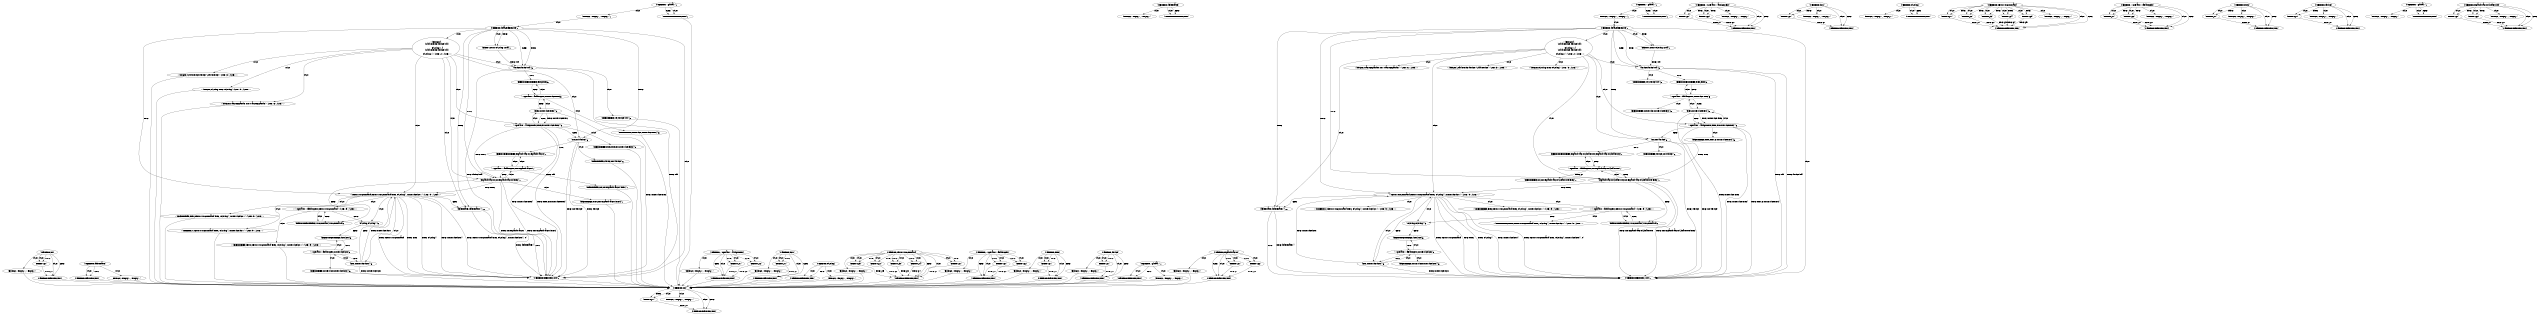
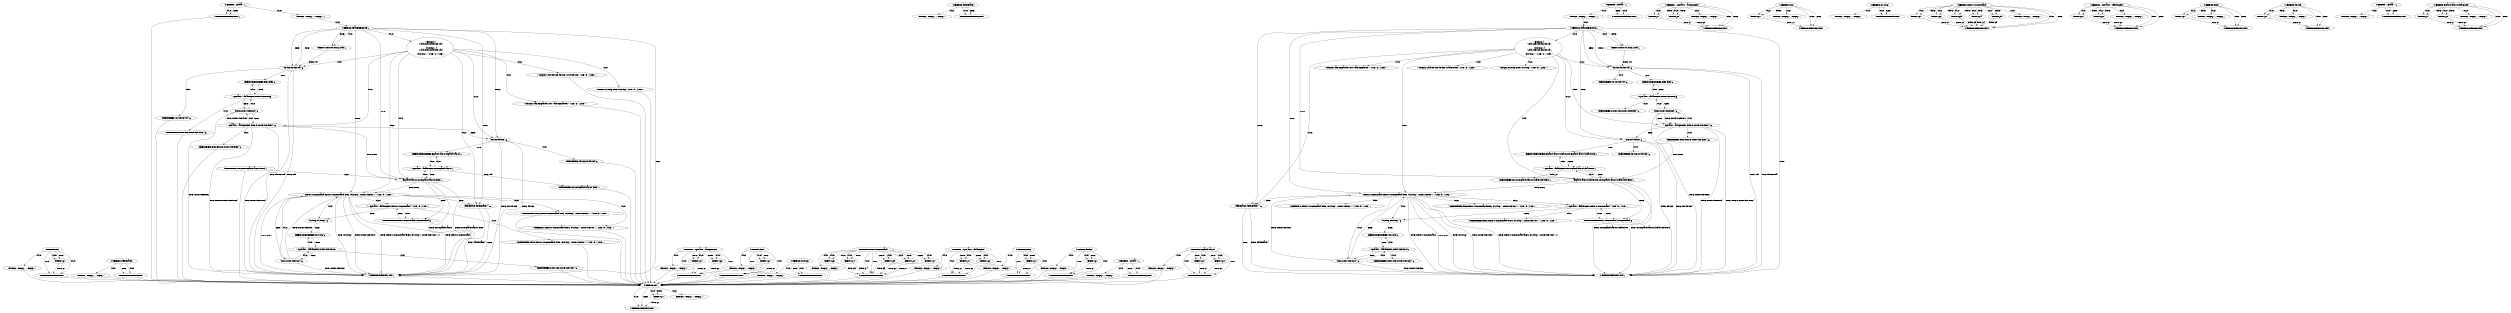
edge "(expandMacros,mx.expandMacros(exec))" -> "(IDENTIFIER,exec,mx.expandMacros(exec))": reversed
